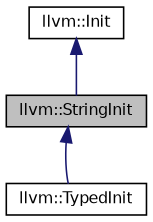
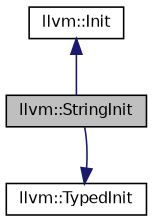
edge "llvm::TypedInit" -> "llvm::StringInit": reversed
